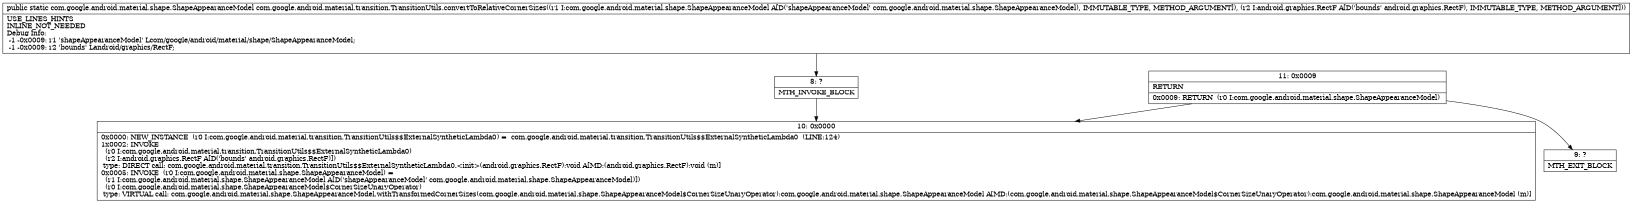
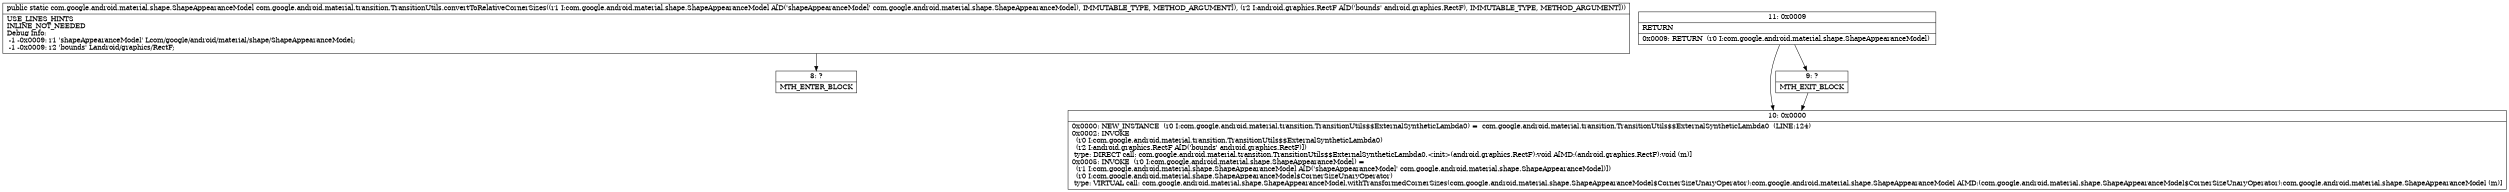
node "8: ?": text "MTH_INVOKE_BLOCK" -> "MTH_ENTER_BLOCK"
edge "8: ?" -> "10: 0x0000": now "9: ?" -> "10: 0x0000"
node "10: 0x0000": text "1x0002: INVOKE" -> "0x0002: INVOKE"
